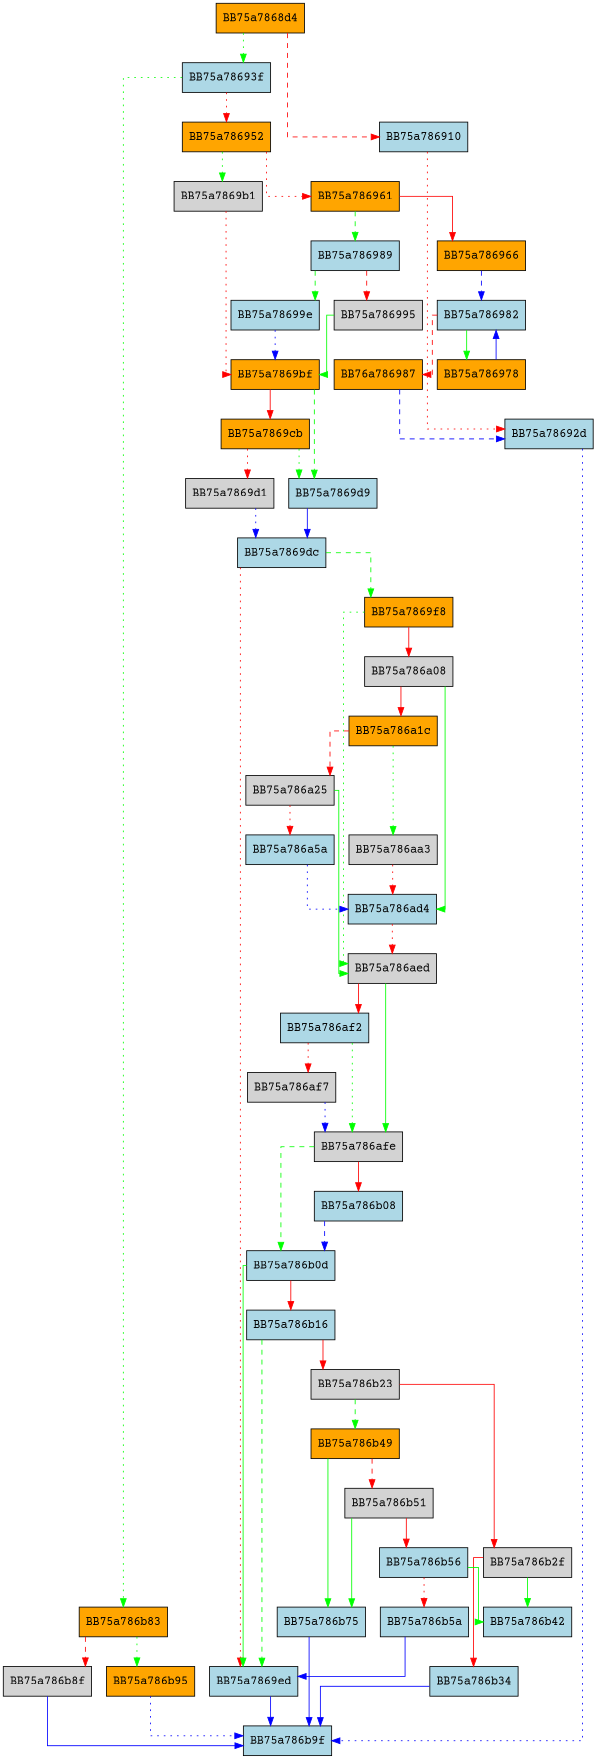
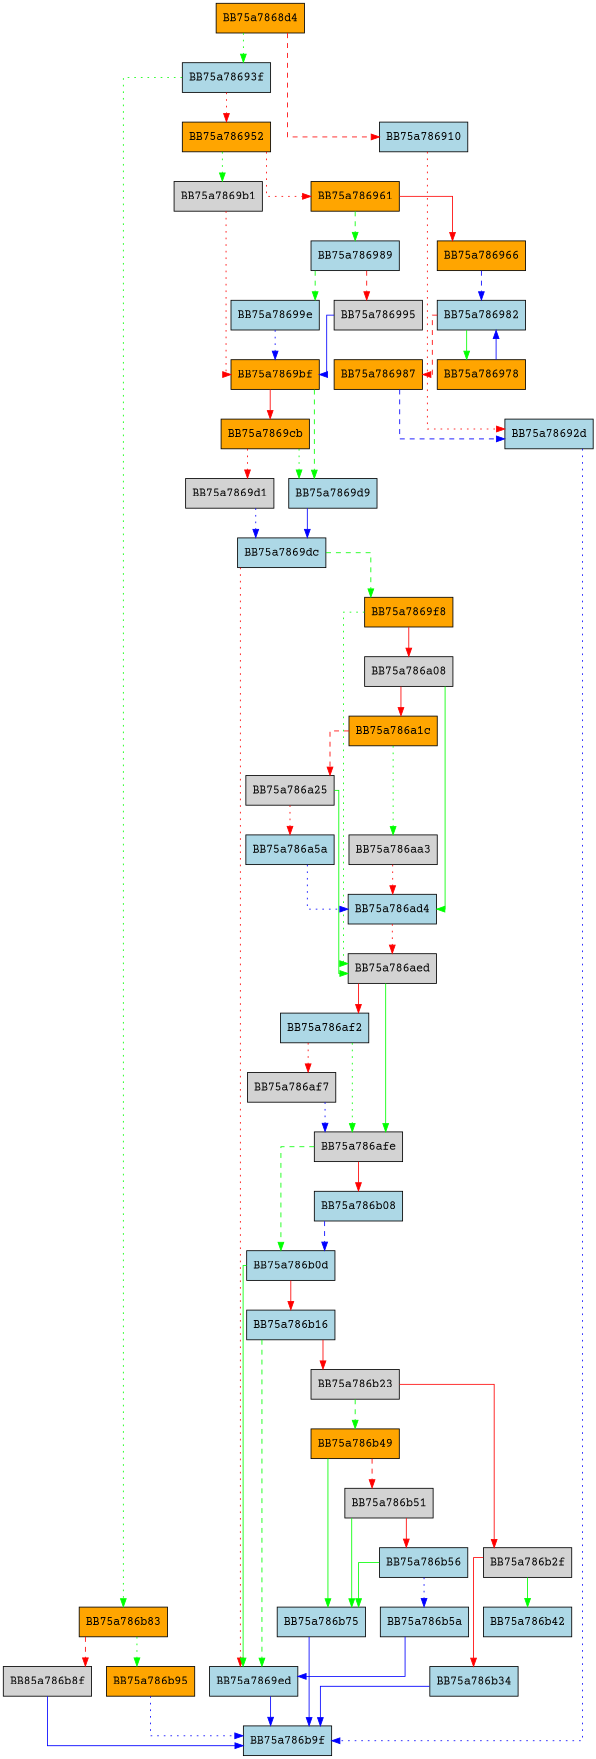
edge "BB75a786995" -> "BB75a7869bf": color green -> blue
node "BB76a786987": label "BB76a786987" -> "BB75a786987"
edge "BB75a786b56" -> "BB75a786b5a": color red -> blue
edge "BB75a786b56" -> "BB75a786b42": now "BB75a786b56" -> "BB75a786b75"
node "BB75a786b8f": label "BB75a786b8f" -> "BB85a786b8f"
